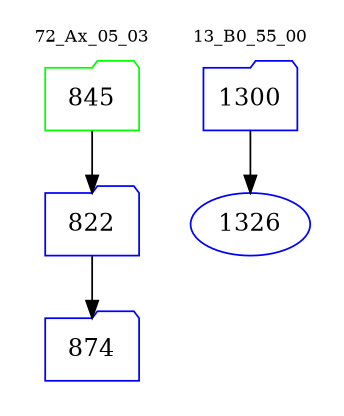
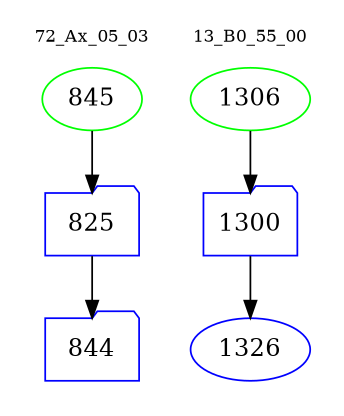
node "845": shape folder -> ellipse
node "1306": added
node "822": label "822" -> "825"
node "874": label "874" -> "844"
